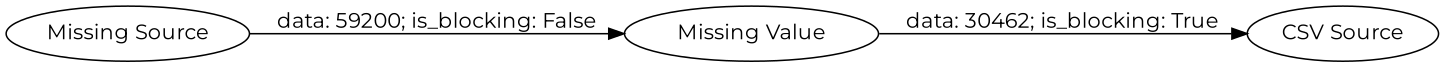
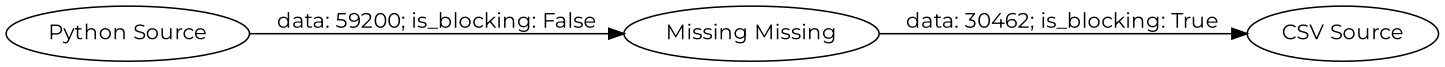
node "Missing Source": label "Missing Source" -> "Python Source"
node "Missing Value": label "Missing Value" -> "Missing Missing"
